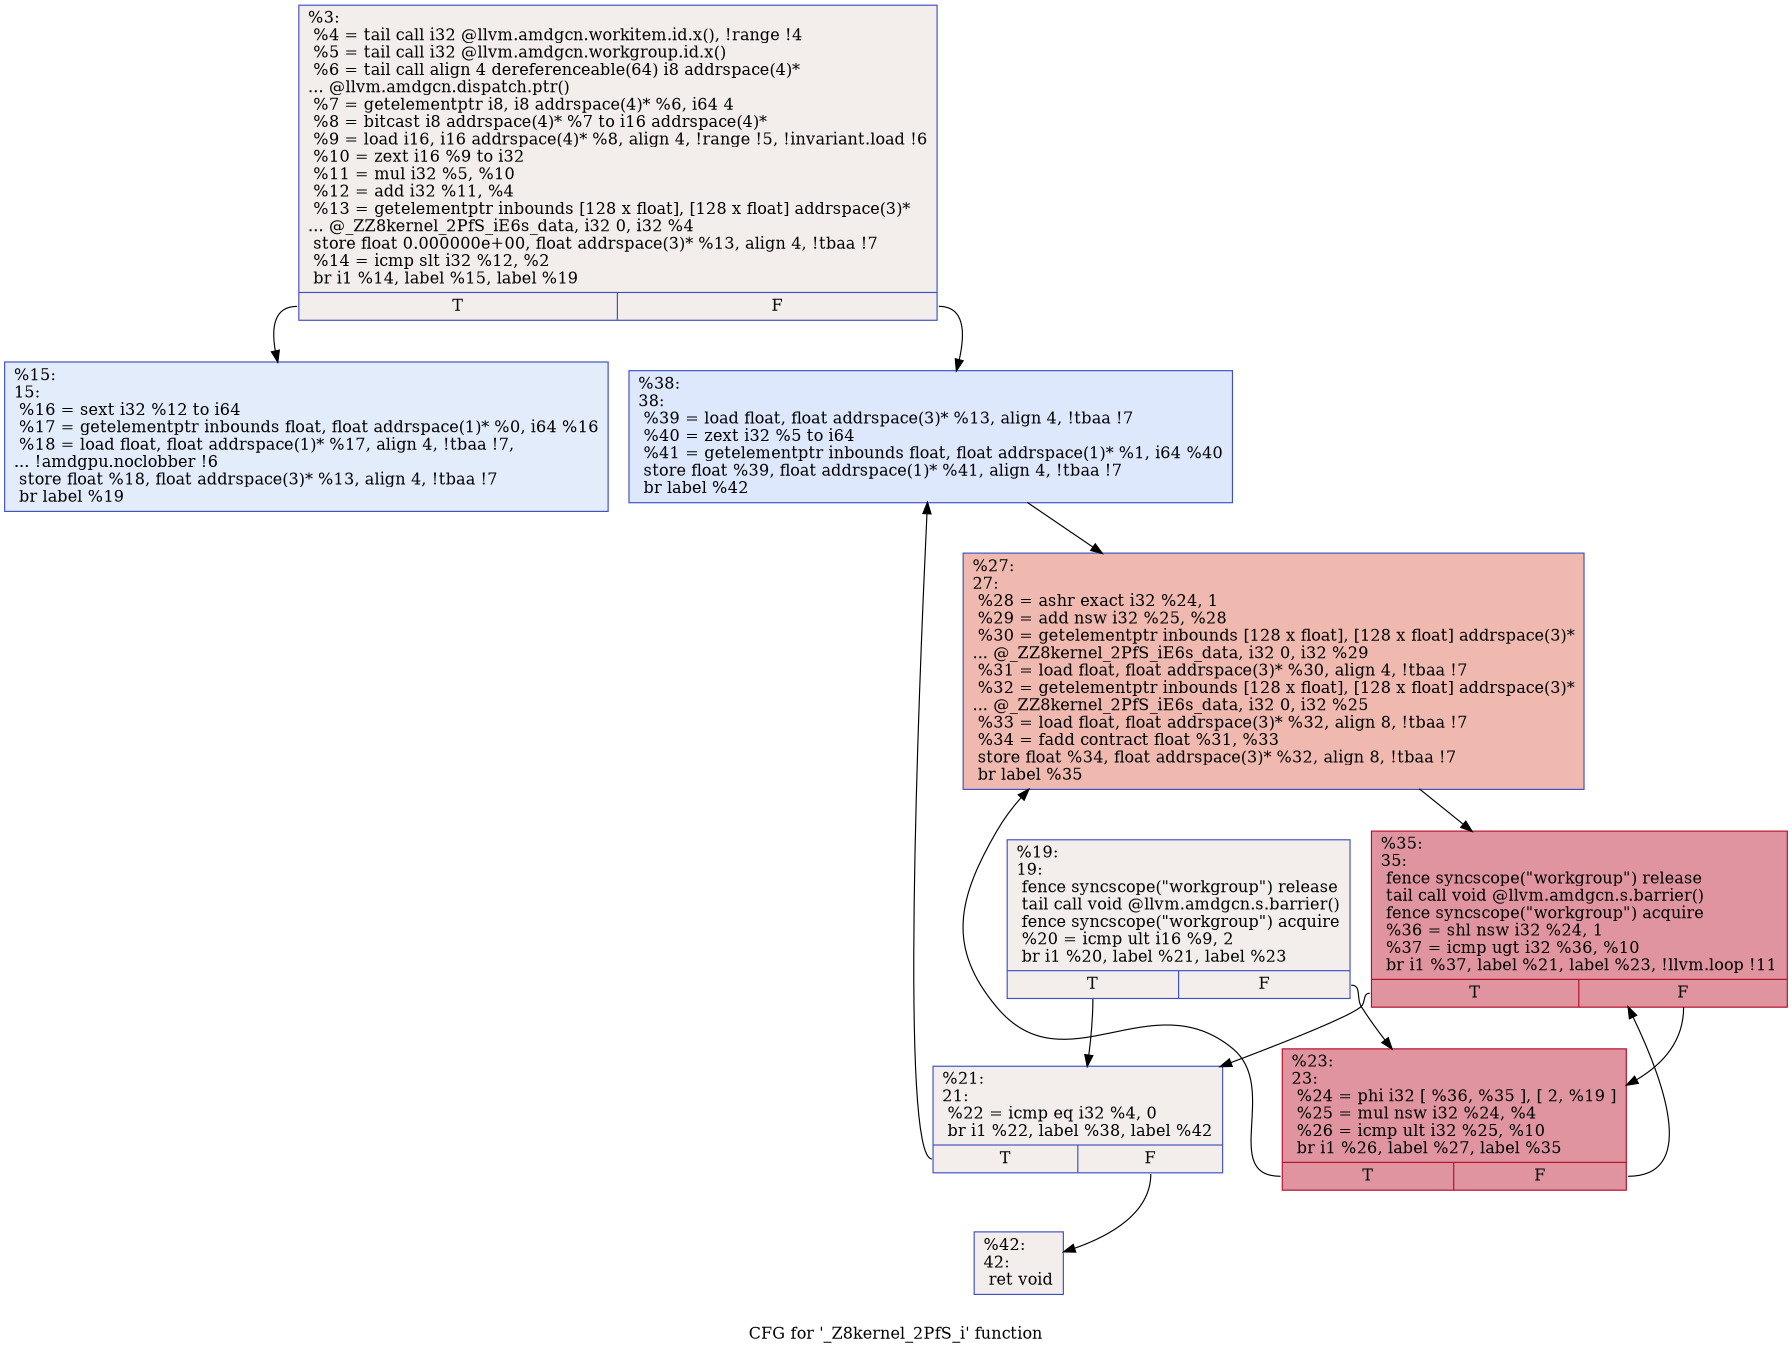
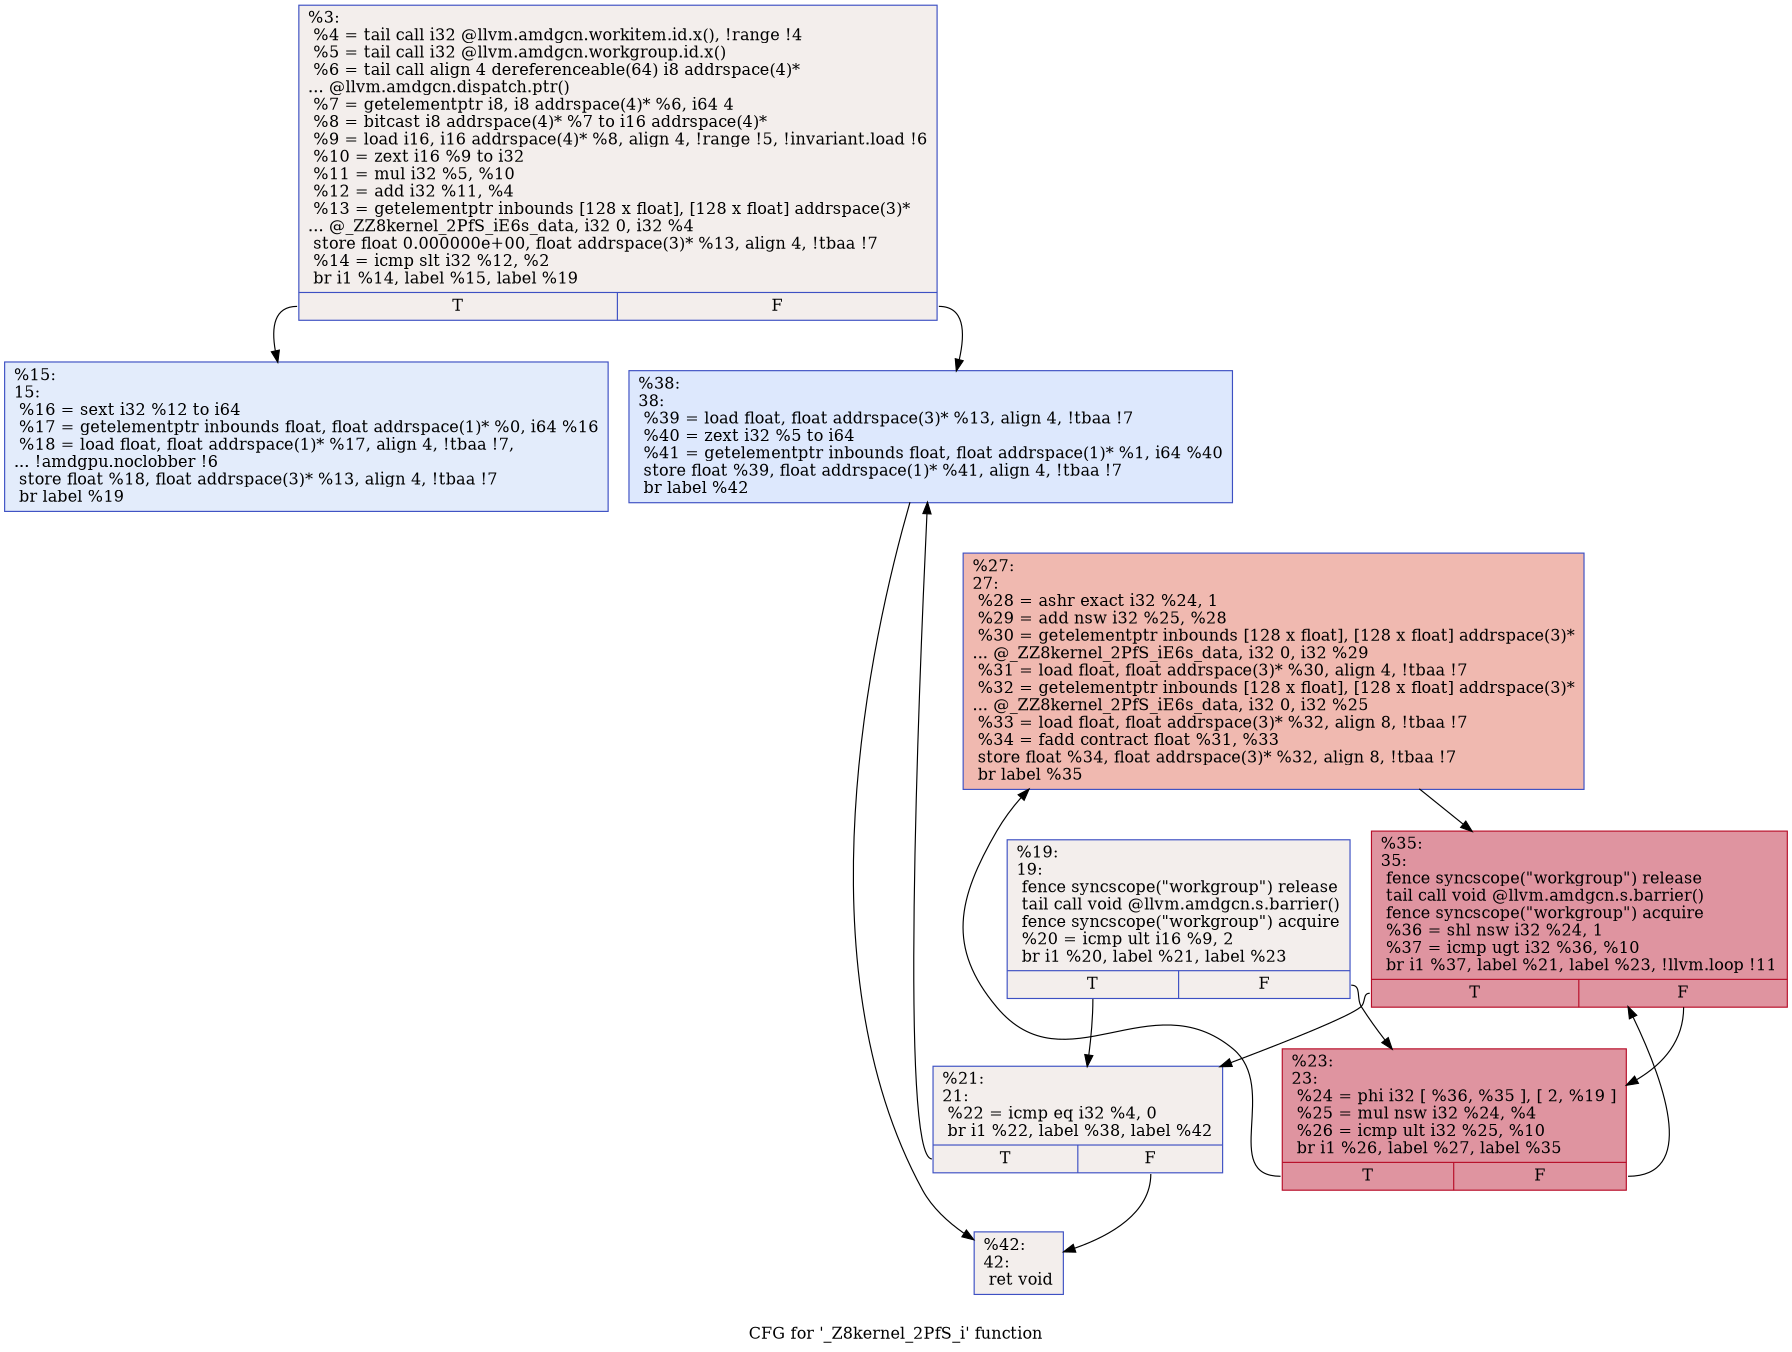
edge "%38:" -> "%27:": now "%38:" -> "%42:"
